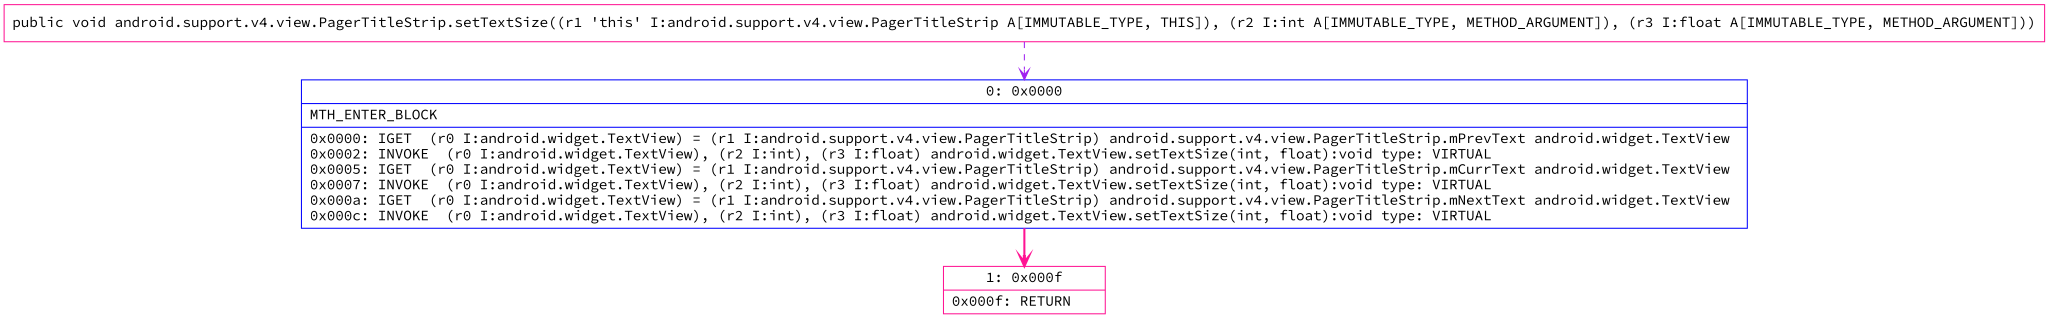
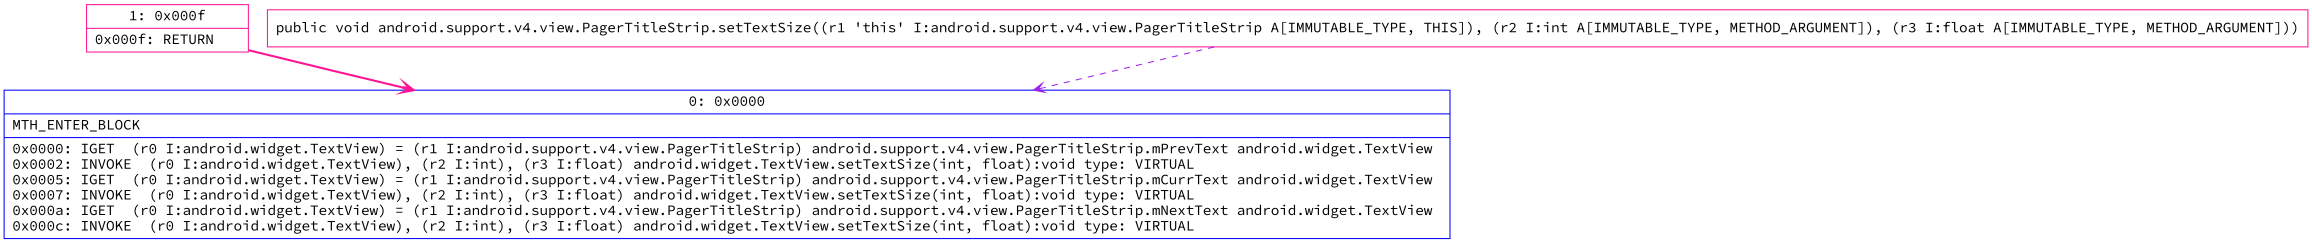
edge "0: 0x0000" -> "1: 0x000f": reversed
